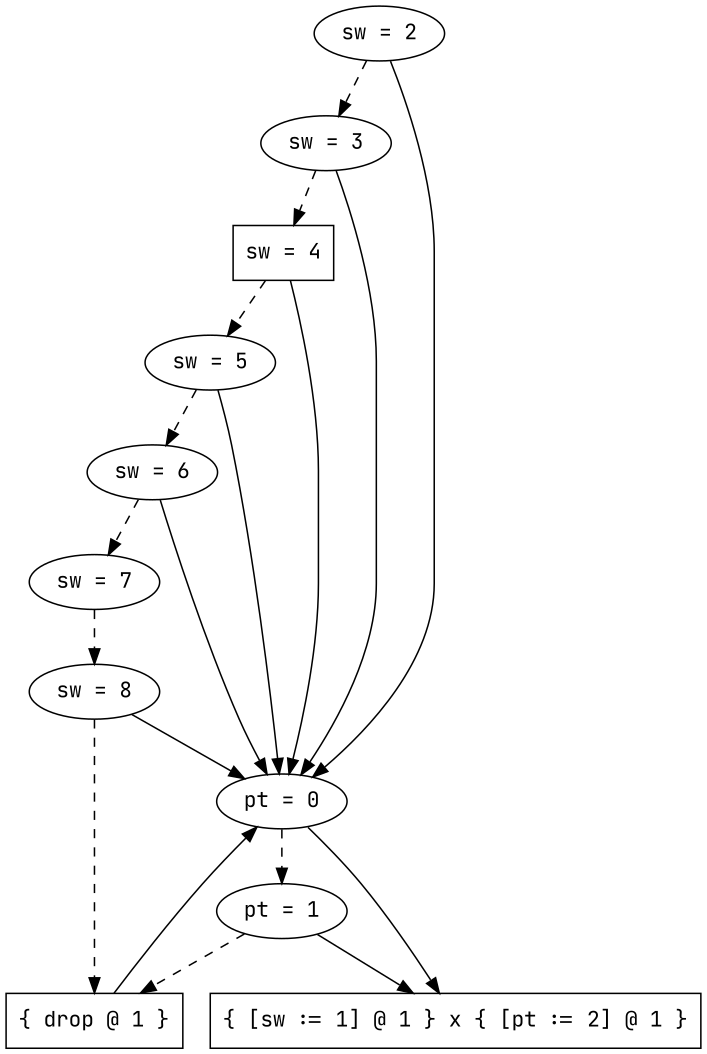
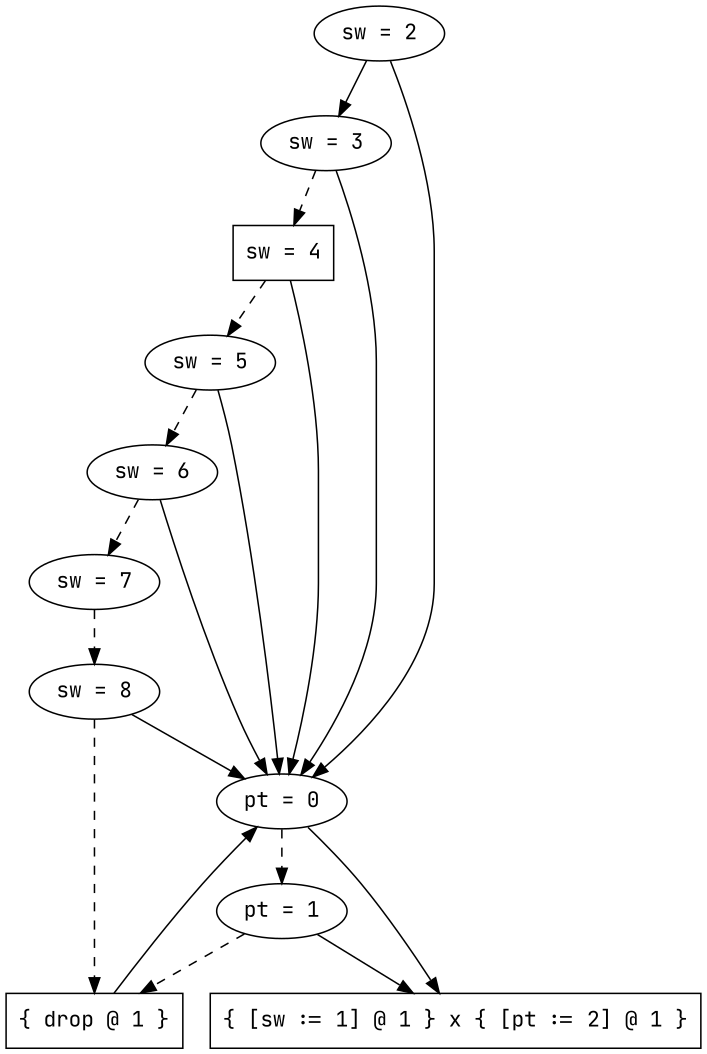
edge "sw = 2" -> "sw = 3": style dashed -> solid
